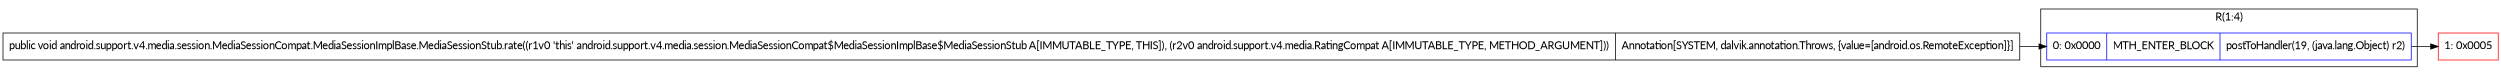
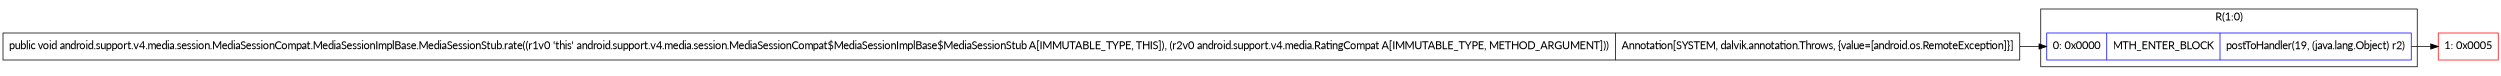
cluster "R(1:4)": label "R(1:4)" -> "R(1:0)"
